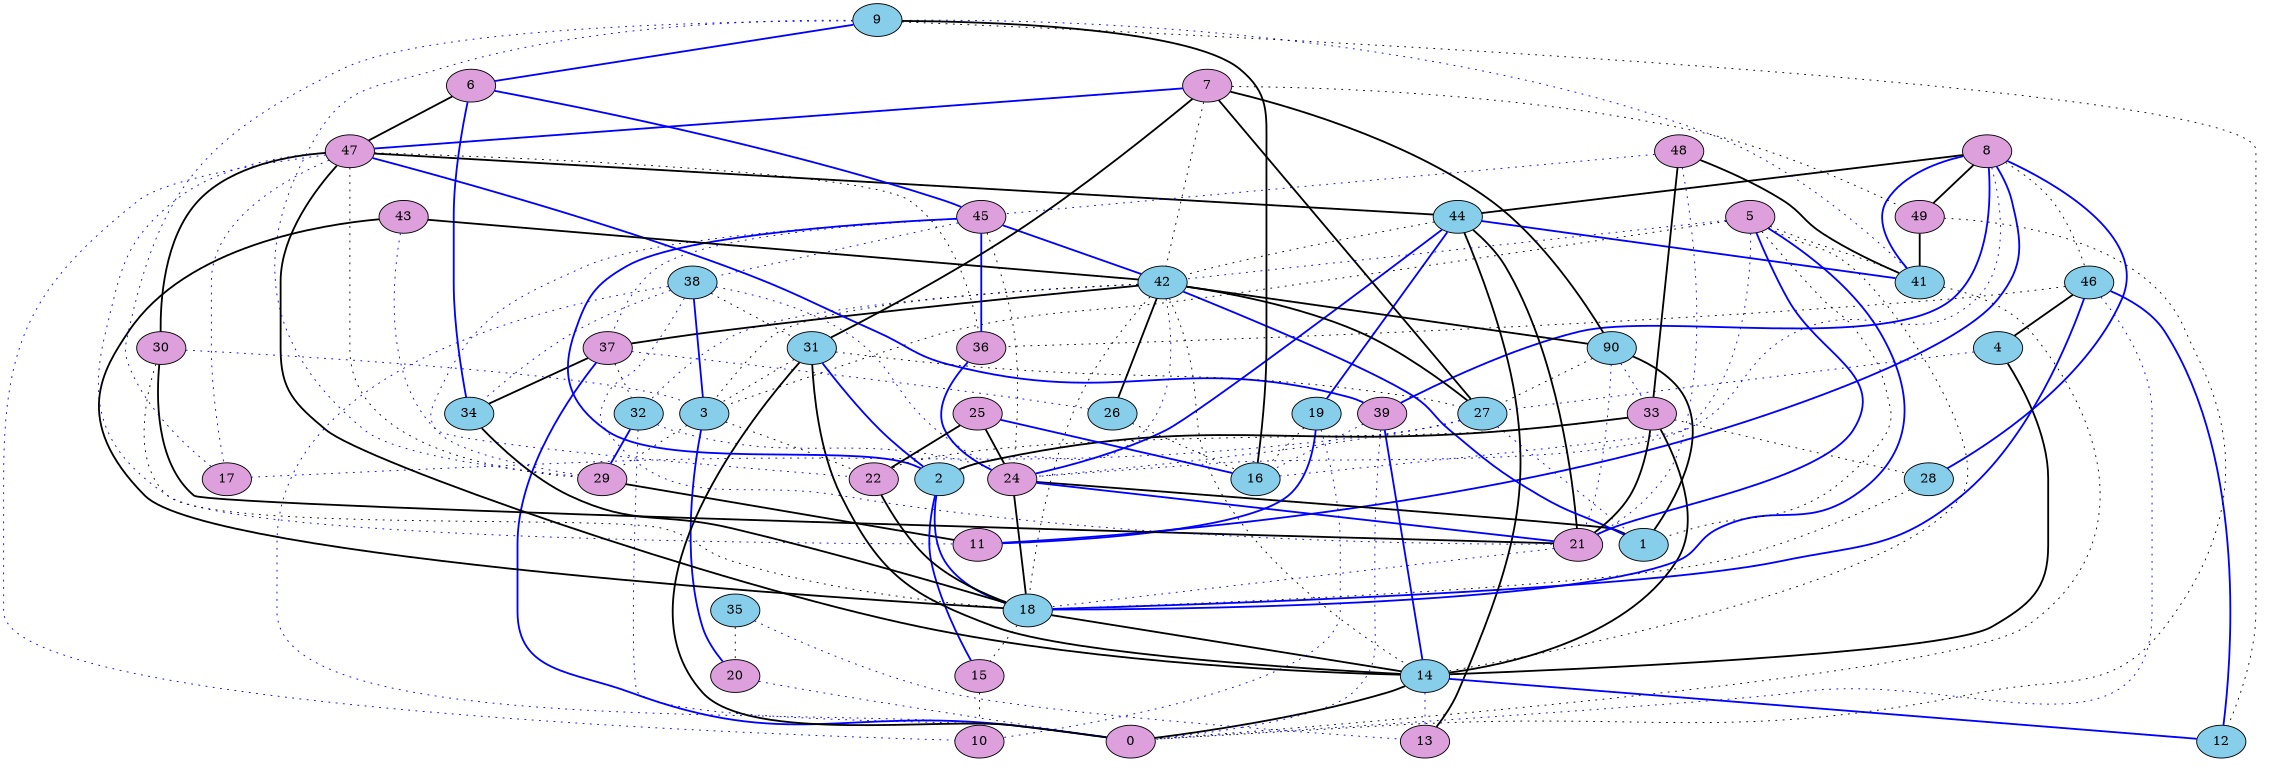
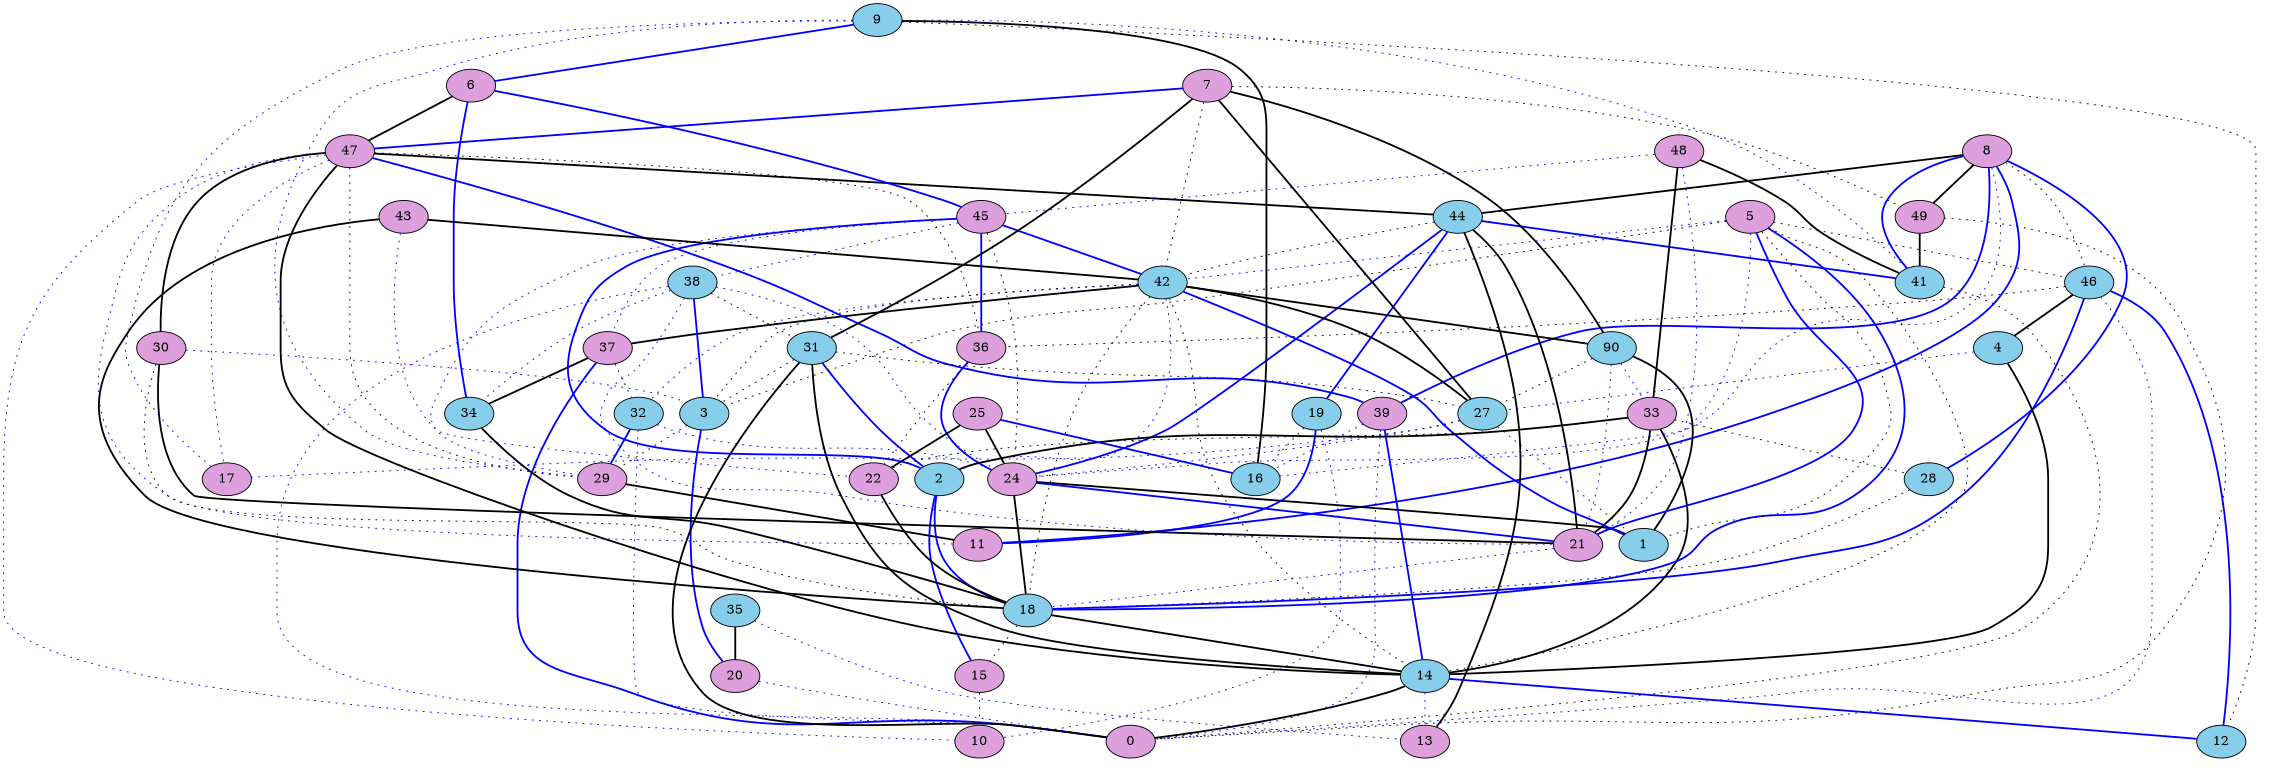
edge "5" -- "41": now "5" -- "46"
node "26": removed
edge "3" -- "22": now "36" -- "22"
edge "35" -- "20": style dotted -> bold
